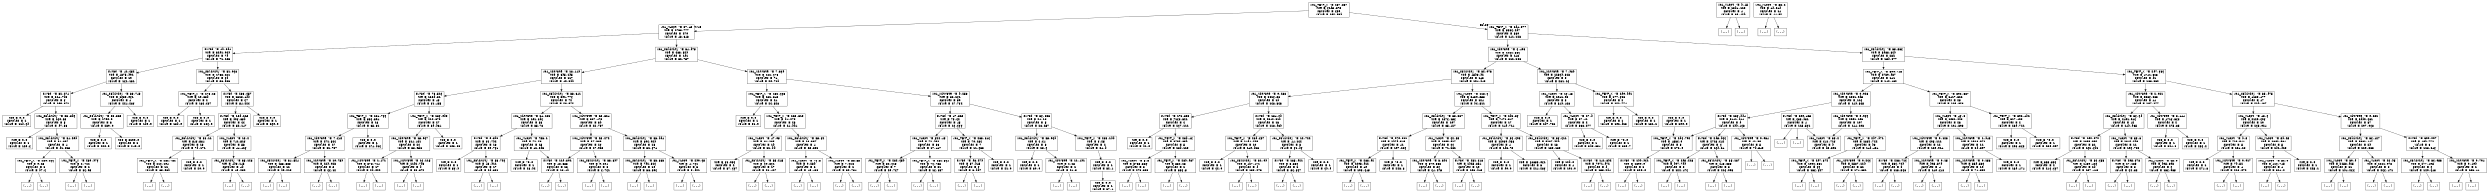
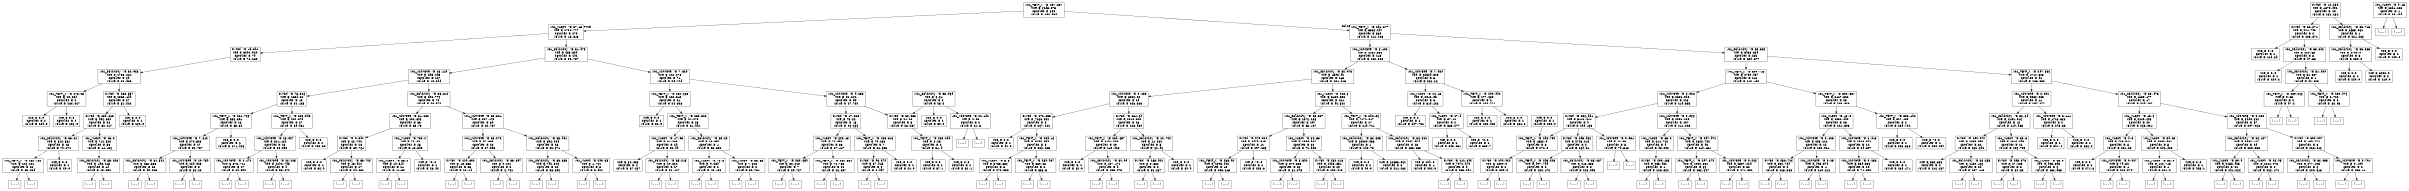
edge "SWrad <= 49.394 mse = 3291.069 samples = 79 value = 71.183" -> "SWrad <= 41.652 mse = 4375.901 samples = 10 value = 161.131": removed
edge "SWrad <= 36.833 mse = 24.18 samples = 5 value = 28.257" -> "WOA_Salinity <= 35.069 mse = 6.64 samples = 3 value = 25.6": reversed
edge "SWrad <= 200.485 mse = 683.981 samples = 4 value = 115.561" -> "WOA_MLDpt <= 35.2 mse = 641.716 samples = 9 value = 95.302": reversed
node "SWrad <= 302.207 mse = 409.771 value = 8 value = 128.846": label "SWrad <= 302.207 mse = 409.771 value = 8 value = 128.846" -> "SWrad <= 302.207 mse = 409.771 samples = 8 value = 128.846"
edge "WOA_MLDpt <= 753.1 mse = 71.28 samples = 15 value = 42.393" -> "SWrad <= 119.801 mse = 48.355 samples = 23 value = 18.49": now "WOA_MLDpt <= 753.1 mse = 71.28 samples = 15 value = 42.393" -> "WOA_MLDpt <= 53.2 mse = 49.349 samples = 14 value = 44.52"
node "mse = 0.0 samples = 1 value = 225.1": label "mse = 0.0 samples = 1 value = 225.1" -> "mse = 0.0 samples = 1 value = 925.1"
edge "mse = 0.0 samples = 1 value = 32.4" -> "mse = 0.0 samples = 1 value = 37.4": now "WOA_TEMP_K <= 283.199 mse = 6.25 samples = 2 value = 34.9" -> "mse = 0.0 samples = 1 value = 37.4"
